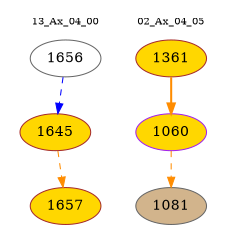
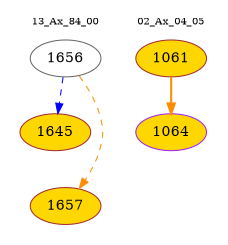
cluster "13_Ax_04_00": label "13_Ax_04_00" -> "13_Ax_84_00"
node "1361": label "1361" -> "1061"
node "1060": label "1060" -> "1064"
edge "1645" -> "1657": now "1656" -> "1657"
node "1081": removed
